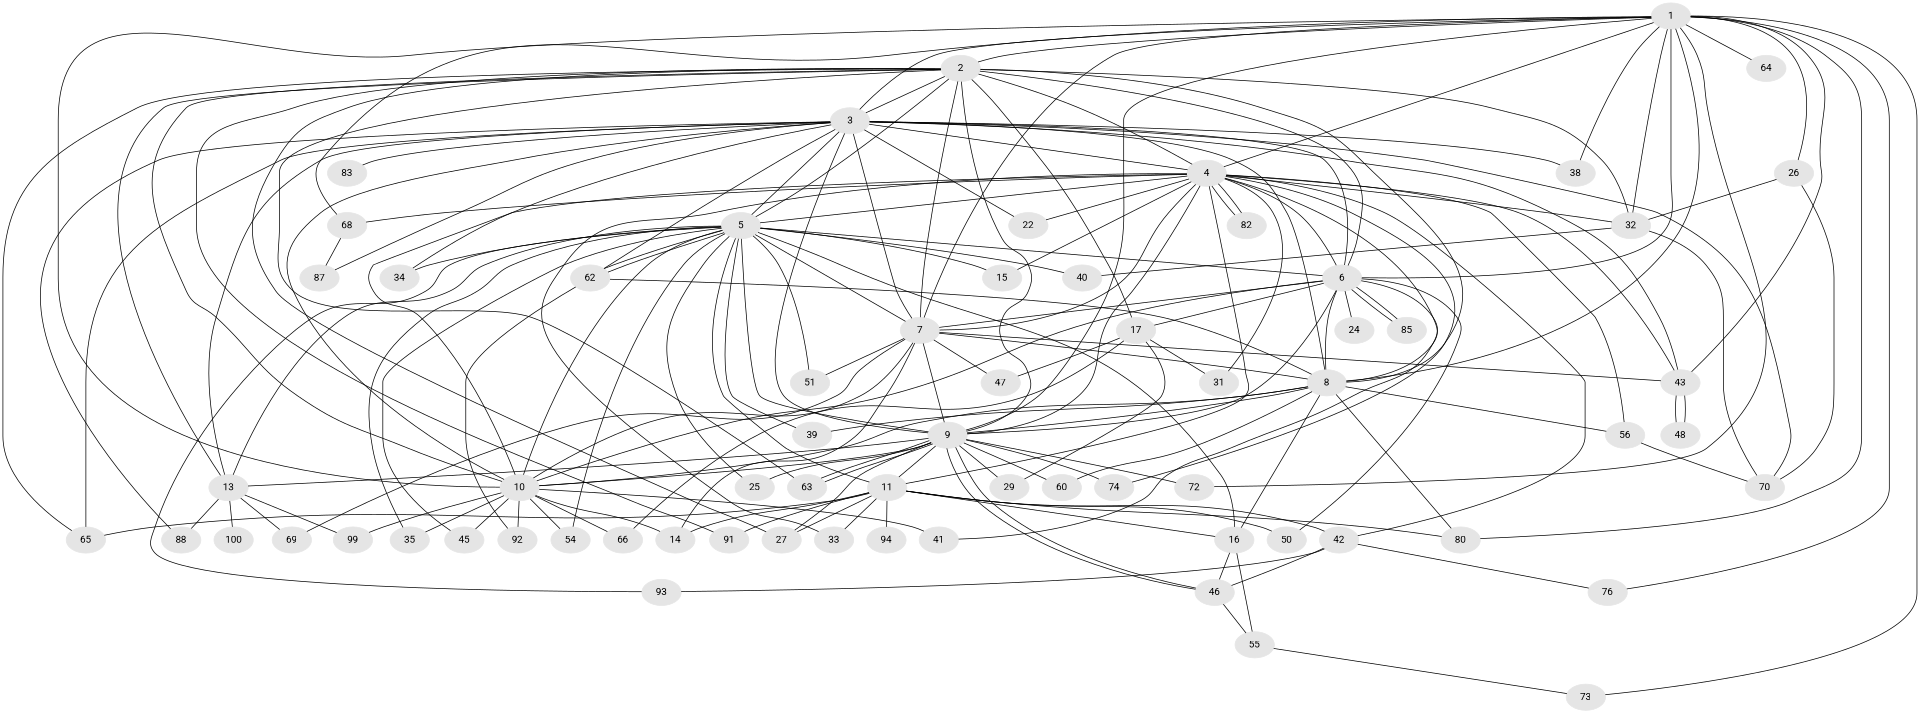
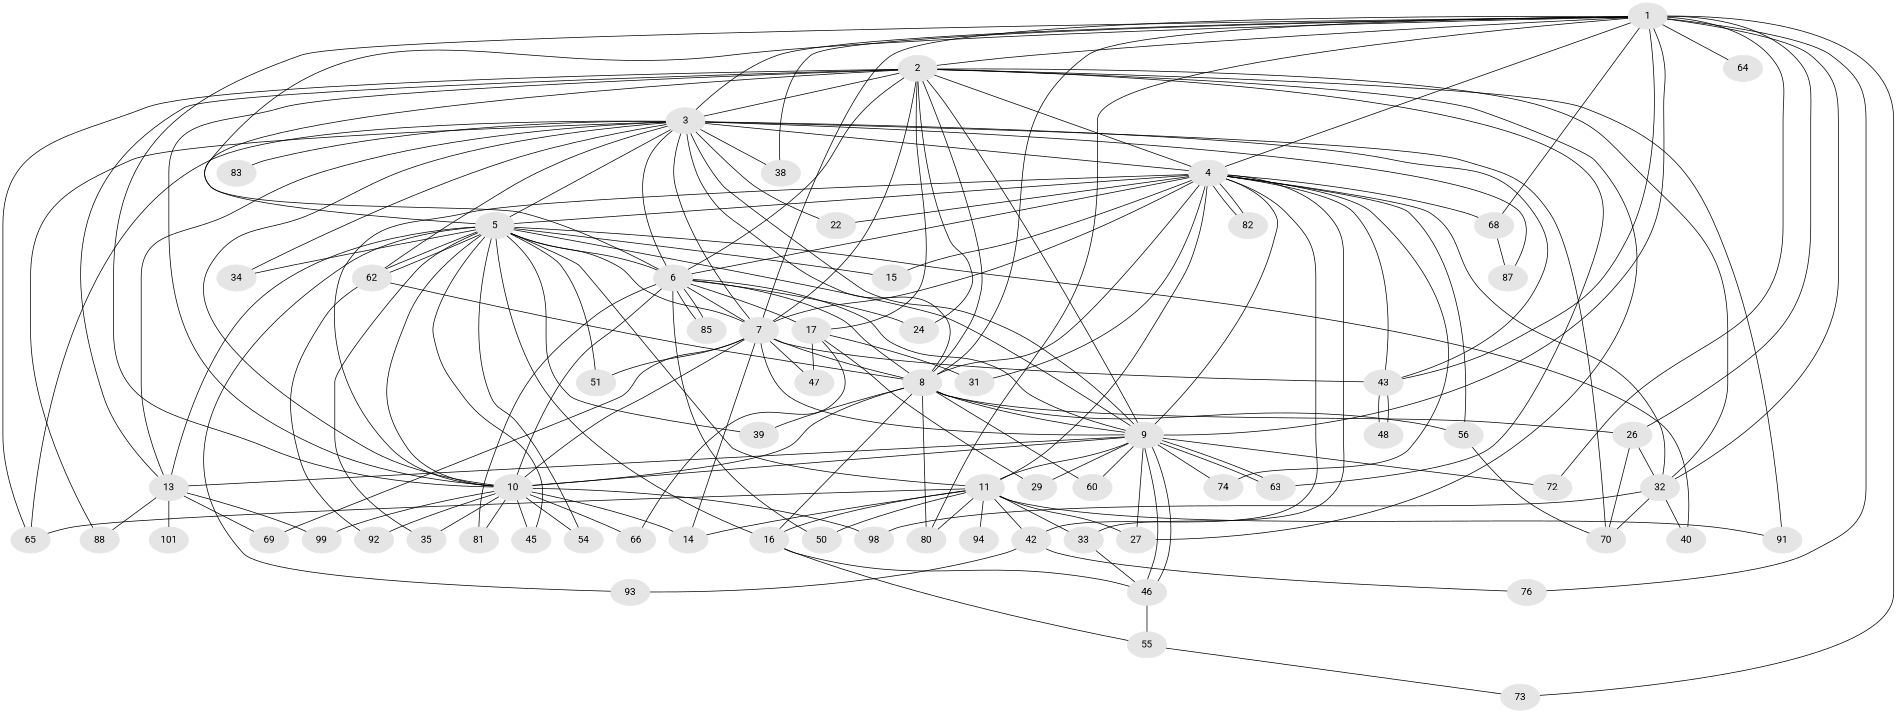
edge "2" -- "24": added
edge "8" -- "26": added
node "25": removed
node "100": label "100" -> "101"
node "98": added
node "41": label "41" -> "81"
edge "42" -- "46": now "33" -- "46"
